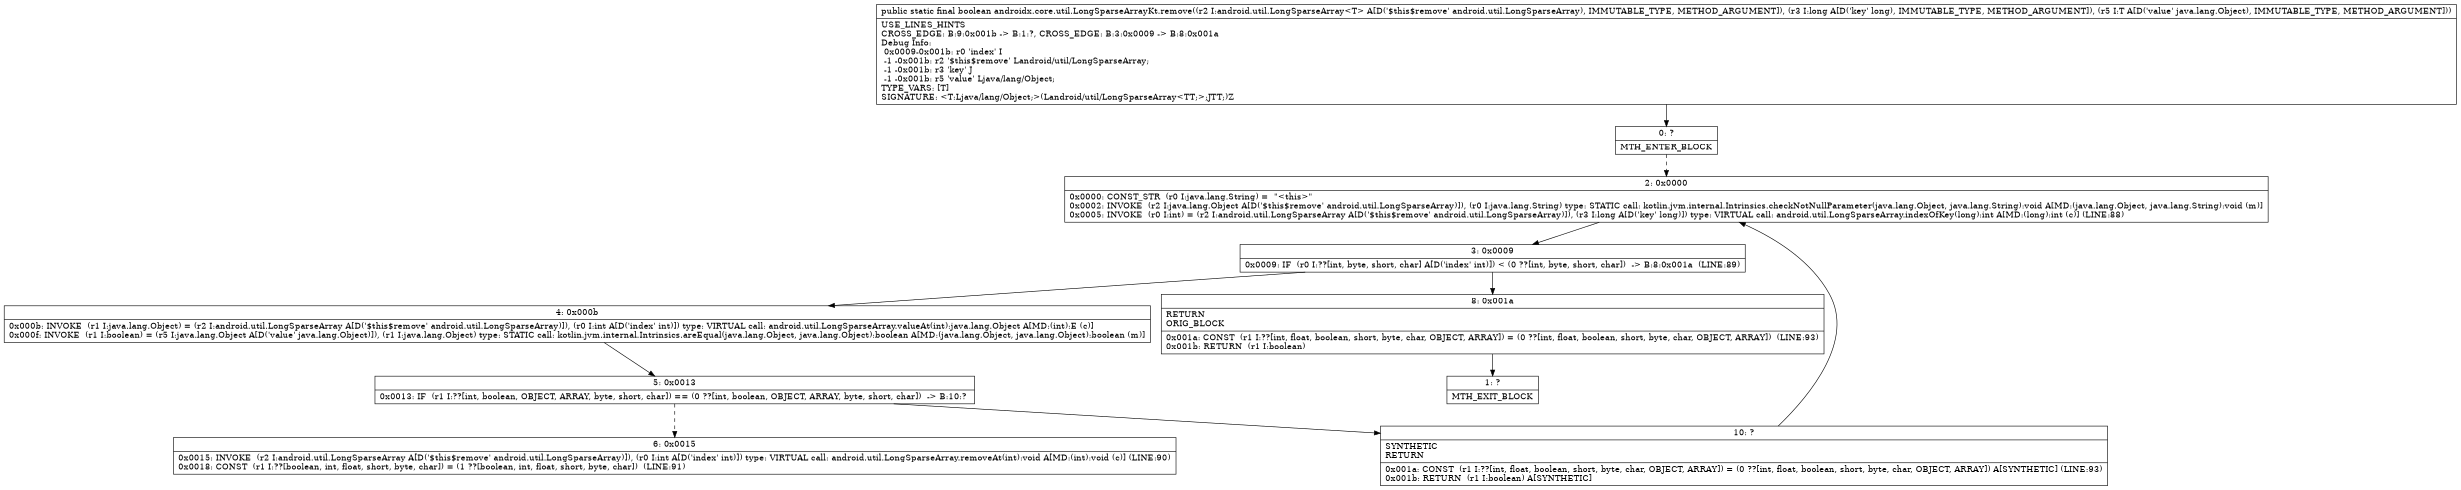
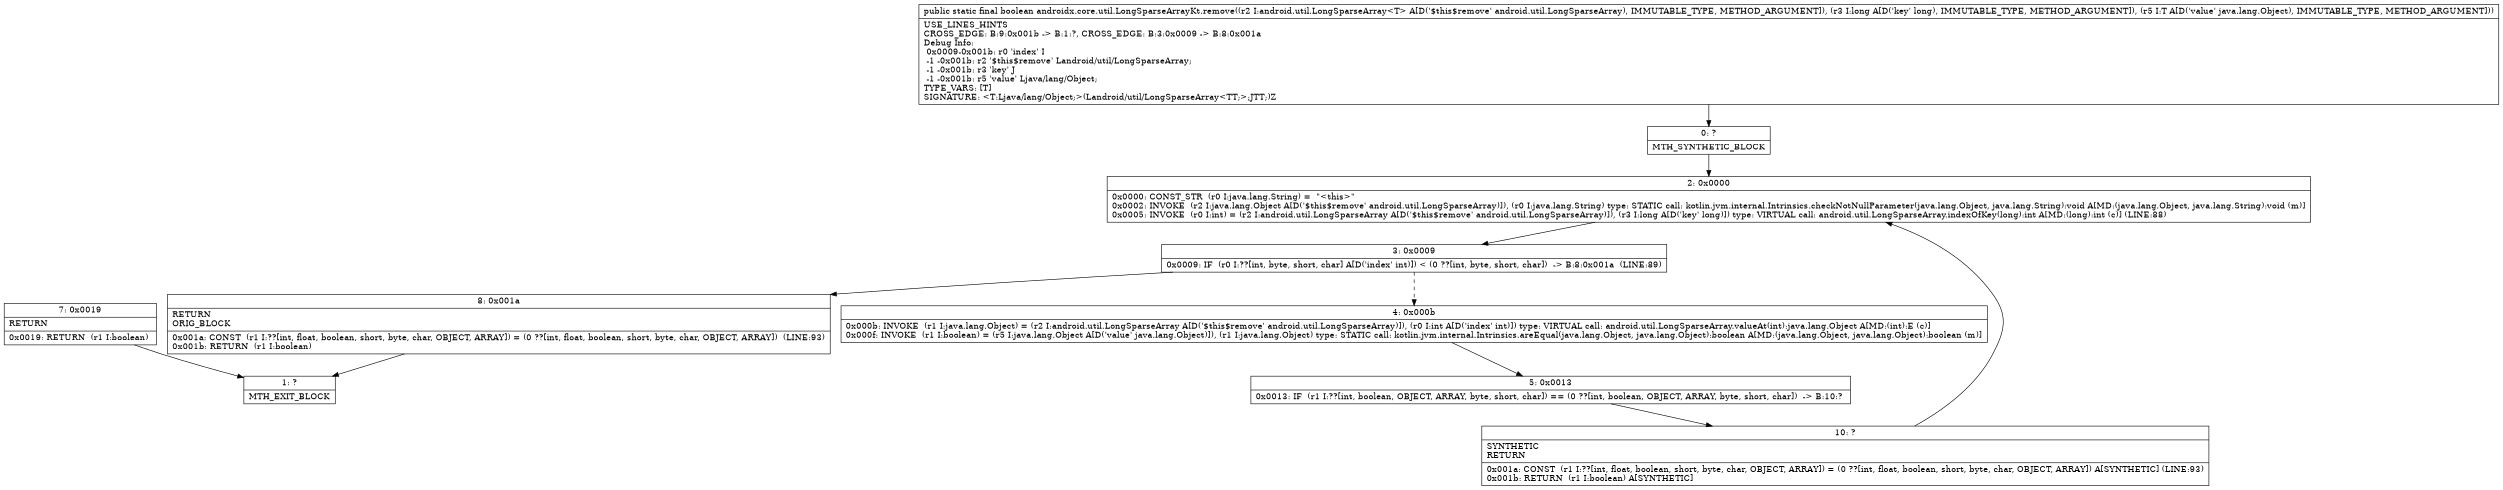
node "0: ?": text "MTH_ENTER_BLOCK" -> "MTH_SYNTHETIC_BLOCK"
edge "0: ?" -> "2: 0x0000": style dashed -> solid
edge "3: 0x0009" -> "4: 0x000b": style solid -> dashed
node "7: 0x0019": added
node "6: 0x0015": removed
